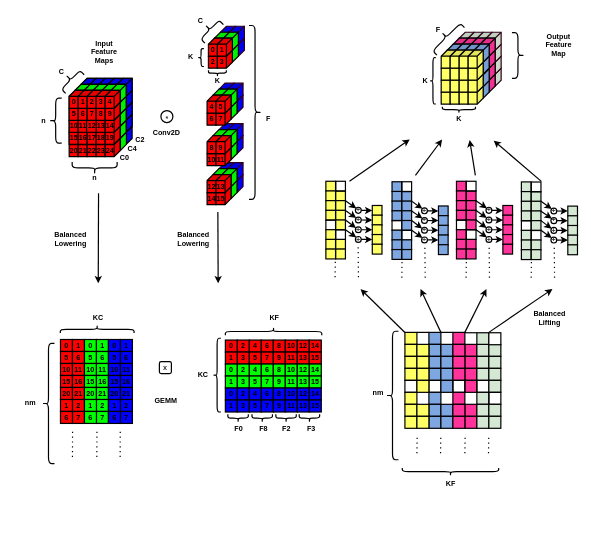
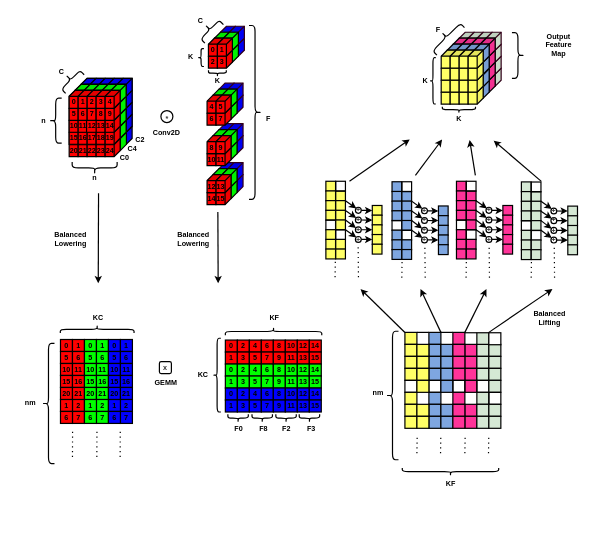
node "Input Feature Maps": removed
node "GEMM": moved (166, 401) -> (166, 383)
